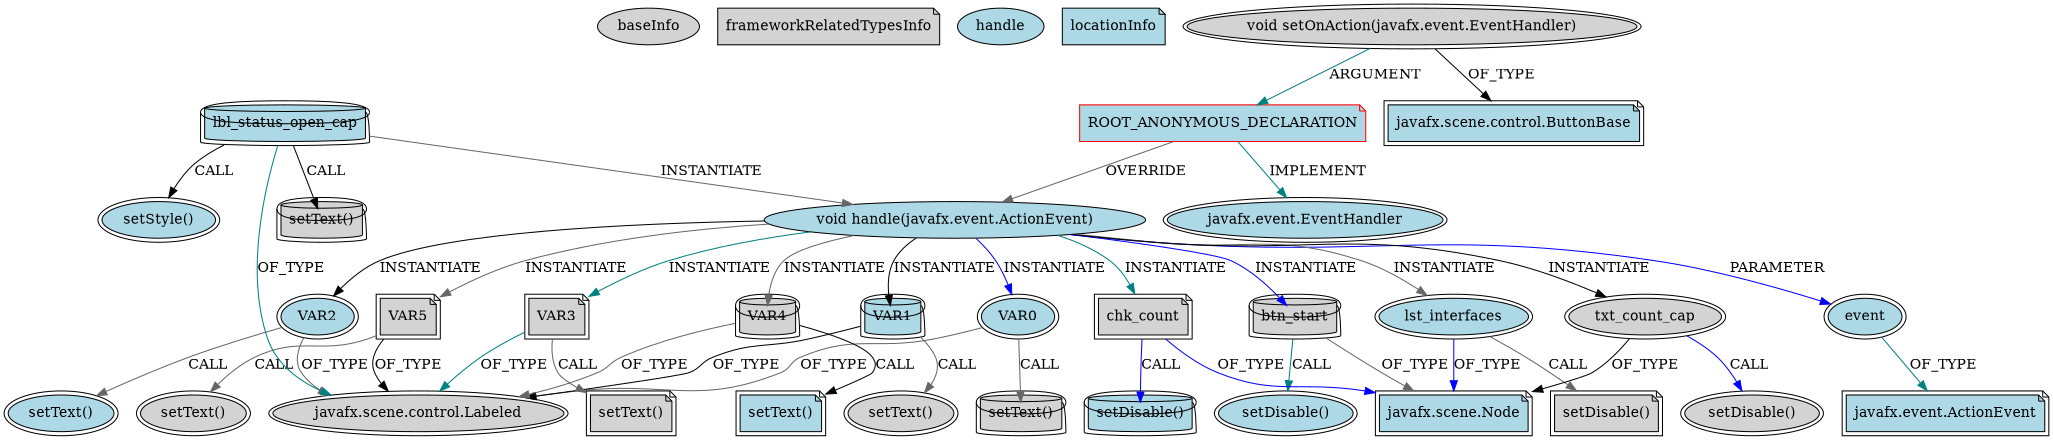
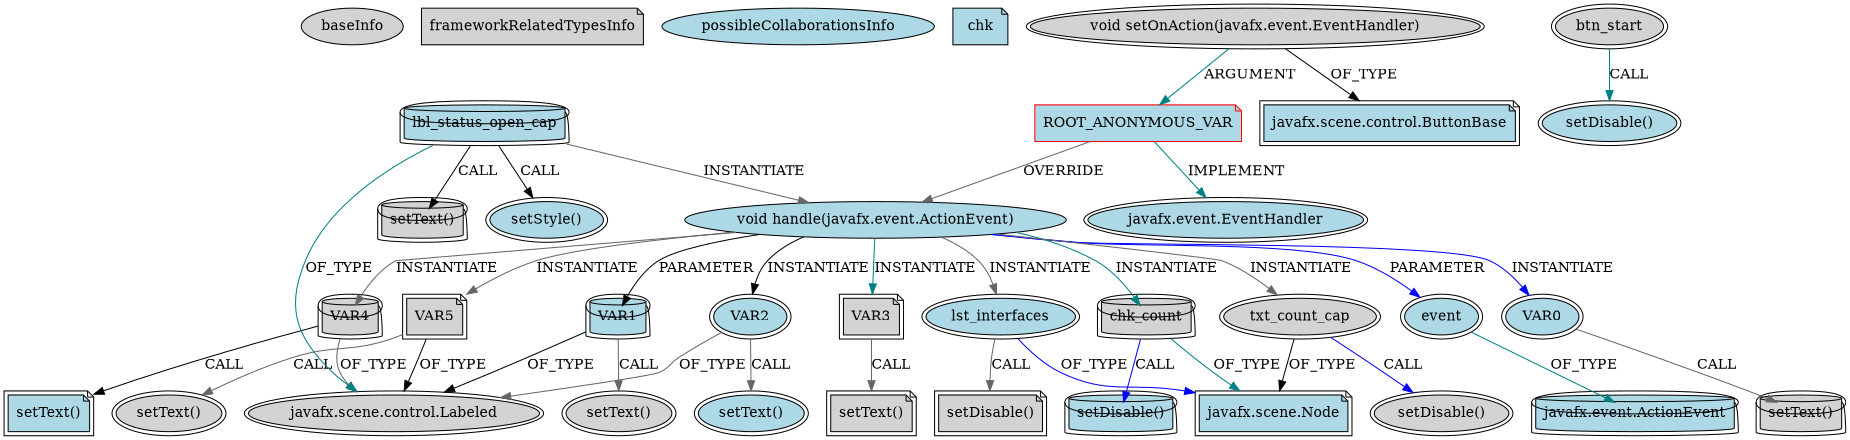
node "handle": label "handle" -> "possibleCollaborationsInfo"
node "locationInfo": label "locationInfo" -> "chk"
node "ROOT_ANONYMOUS_DECLARATION": label "ROOT_ANONYMOUS_DECLARATION" -> "ROOT_ANONYMOUS_VAR"
edge "void handle(javafx.event.ActionEvent)" -> "btn_start": removed, label "INSTANTIATE"
edge "void handle(javafx.event.ActionEvent)" -> "txt_count_cap": color black -> gray40
edge "void handle(javafx.event.ActionEvent)" -> "VAR1": label "INSTANTIATE" -> "PARAMETER"
node "chk_count": shape note -> cylinder
node "btn_start": shape cylinder -> ellipse
edge "VAR3" -> "javafx.scene.control.Labeled": removed, label "OF_TYPE"
edge "btn_start" -> "javafx.scene.Node": removed, label "OF_TYPE"
edge "VAR0" -> "javafx.scene.control.Labeled": removed, label "OF_TYPE"
edge "chk_count" -> "javafx.scene.Node": color blue -> teal
node "javafx.event.ActionEvent": shape note -> cylinder
